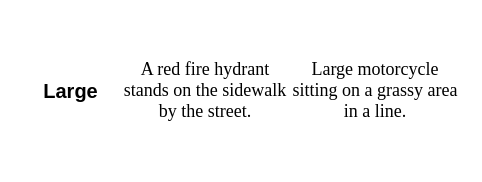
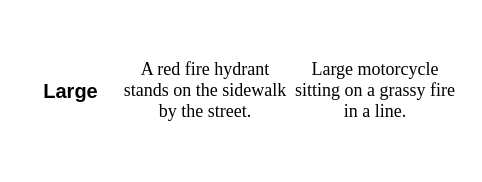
node "Large motorcycle sitting on a grassy area in a line.": label "Large motorcycle sitting on a grassy area in a line." -> "Large motorcycle sitting on a grassy fire in a line."
